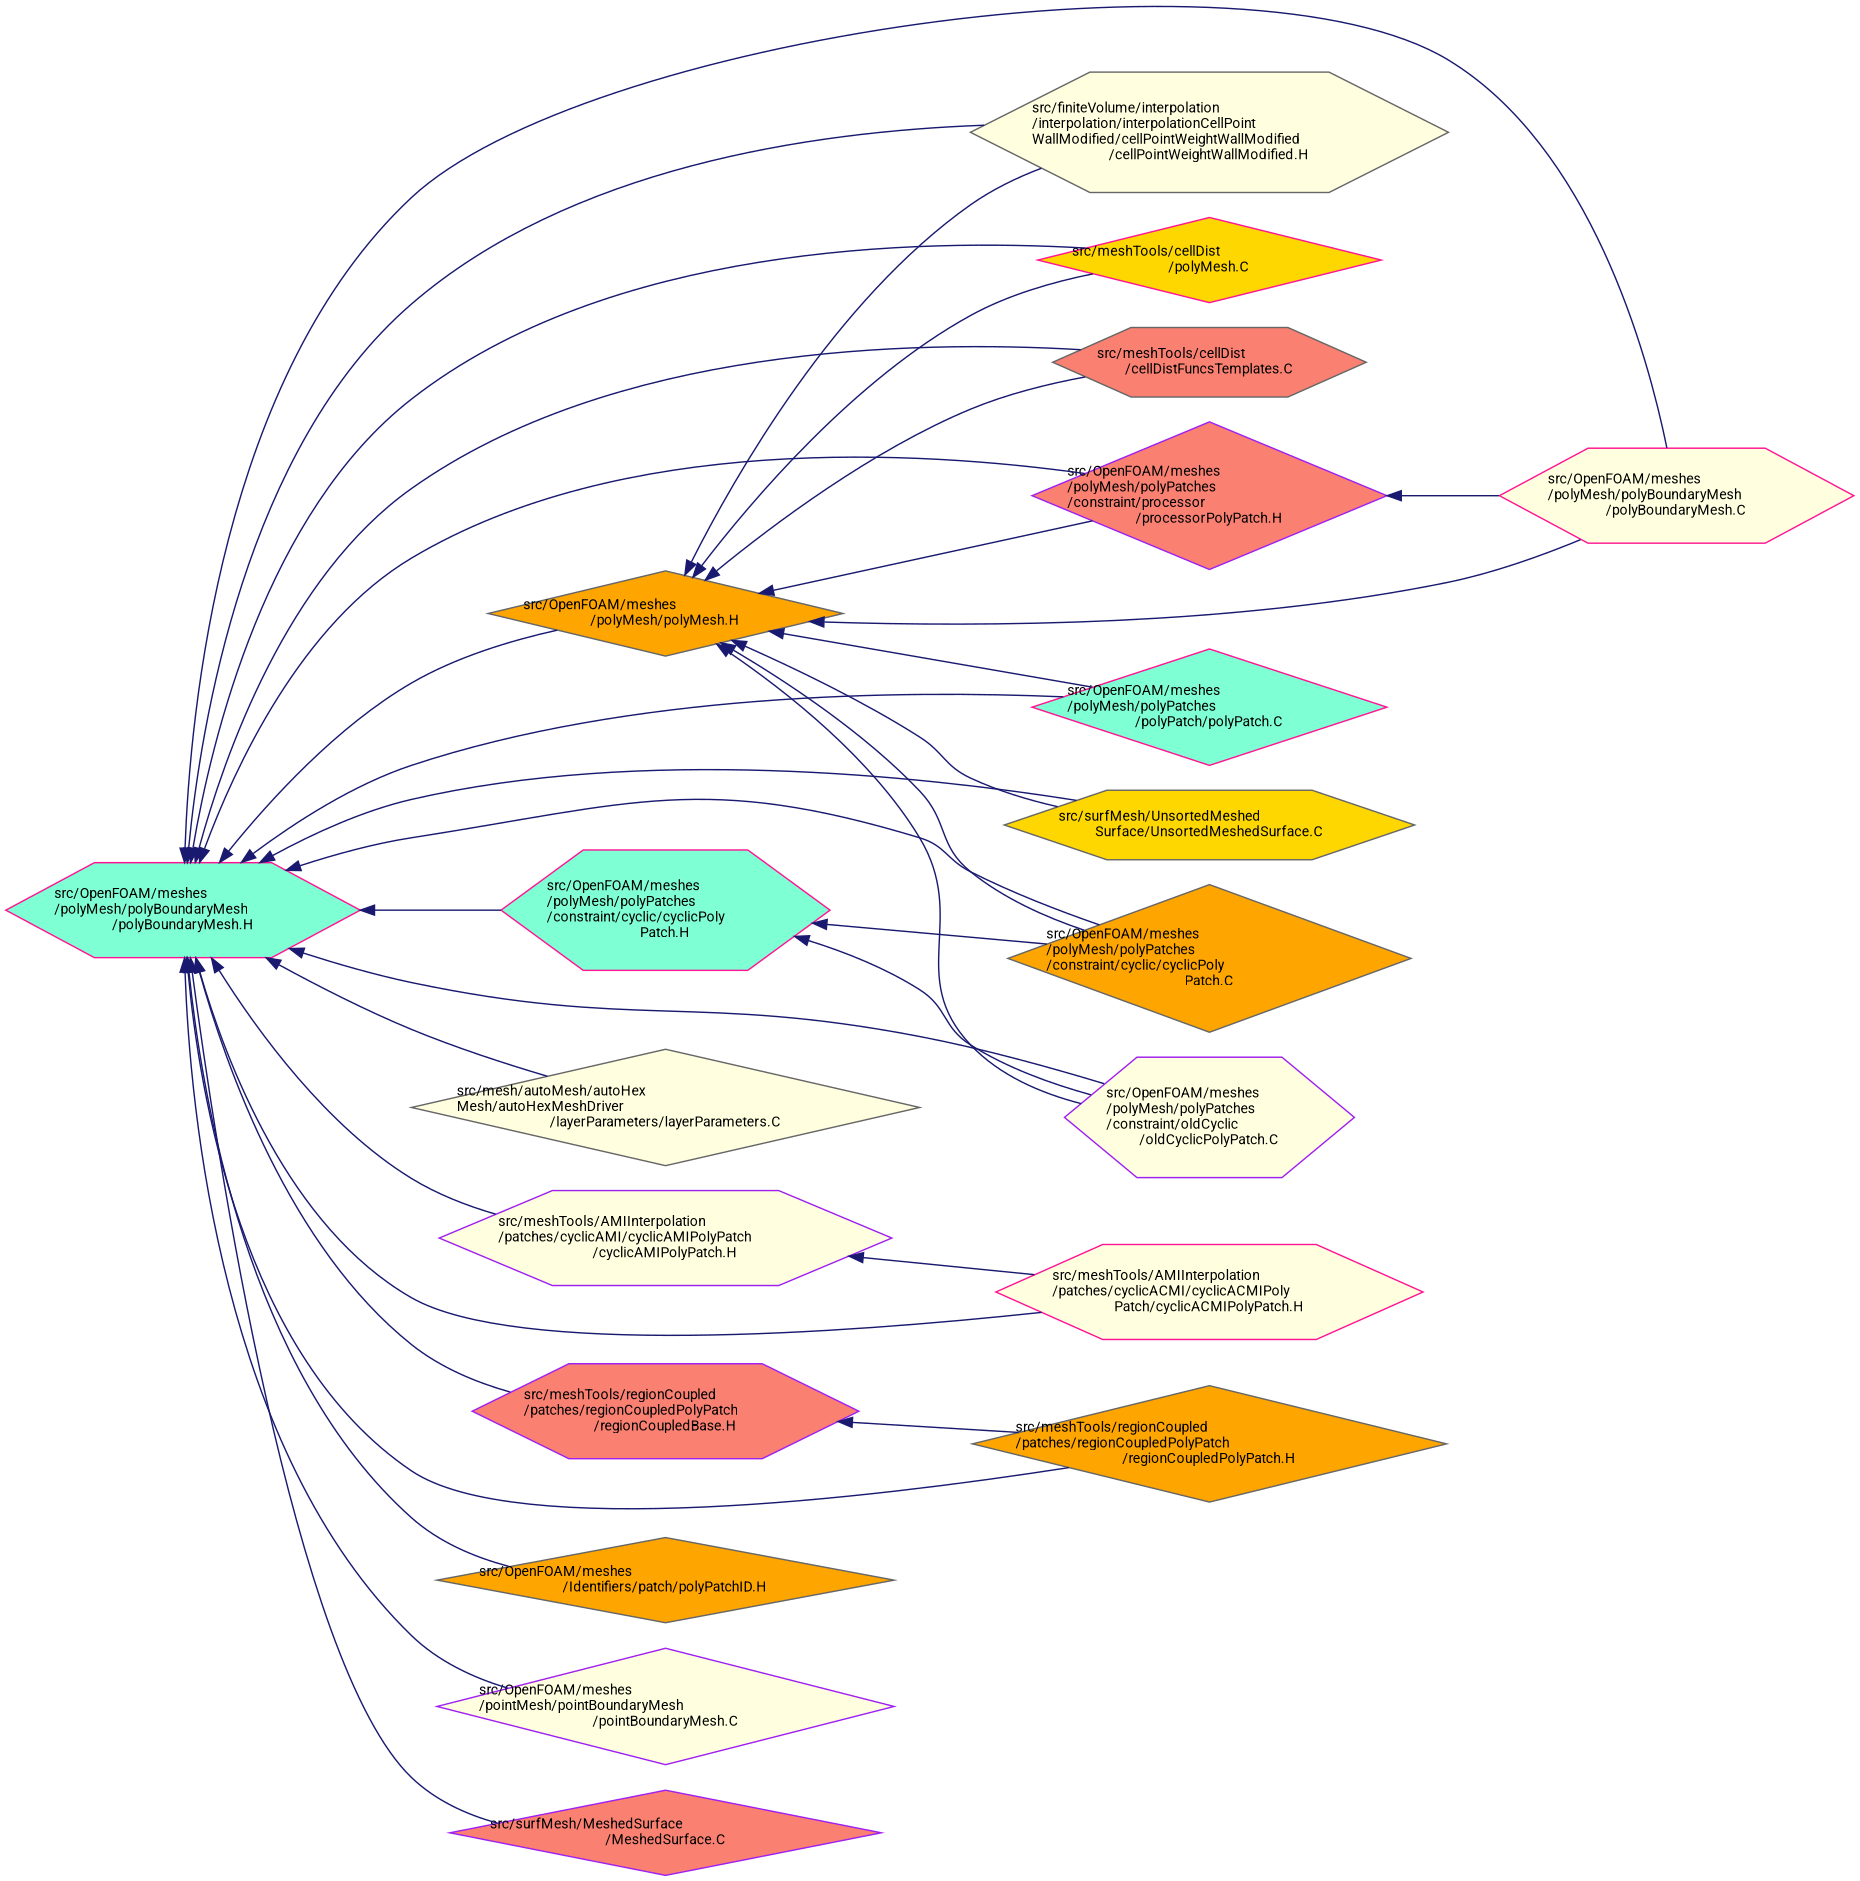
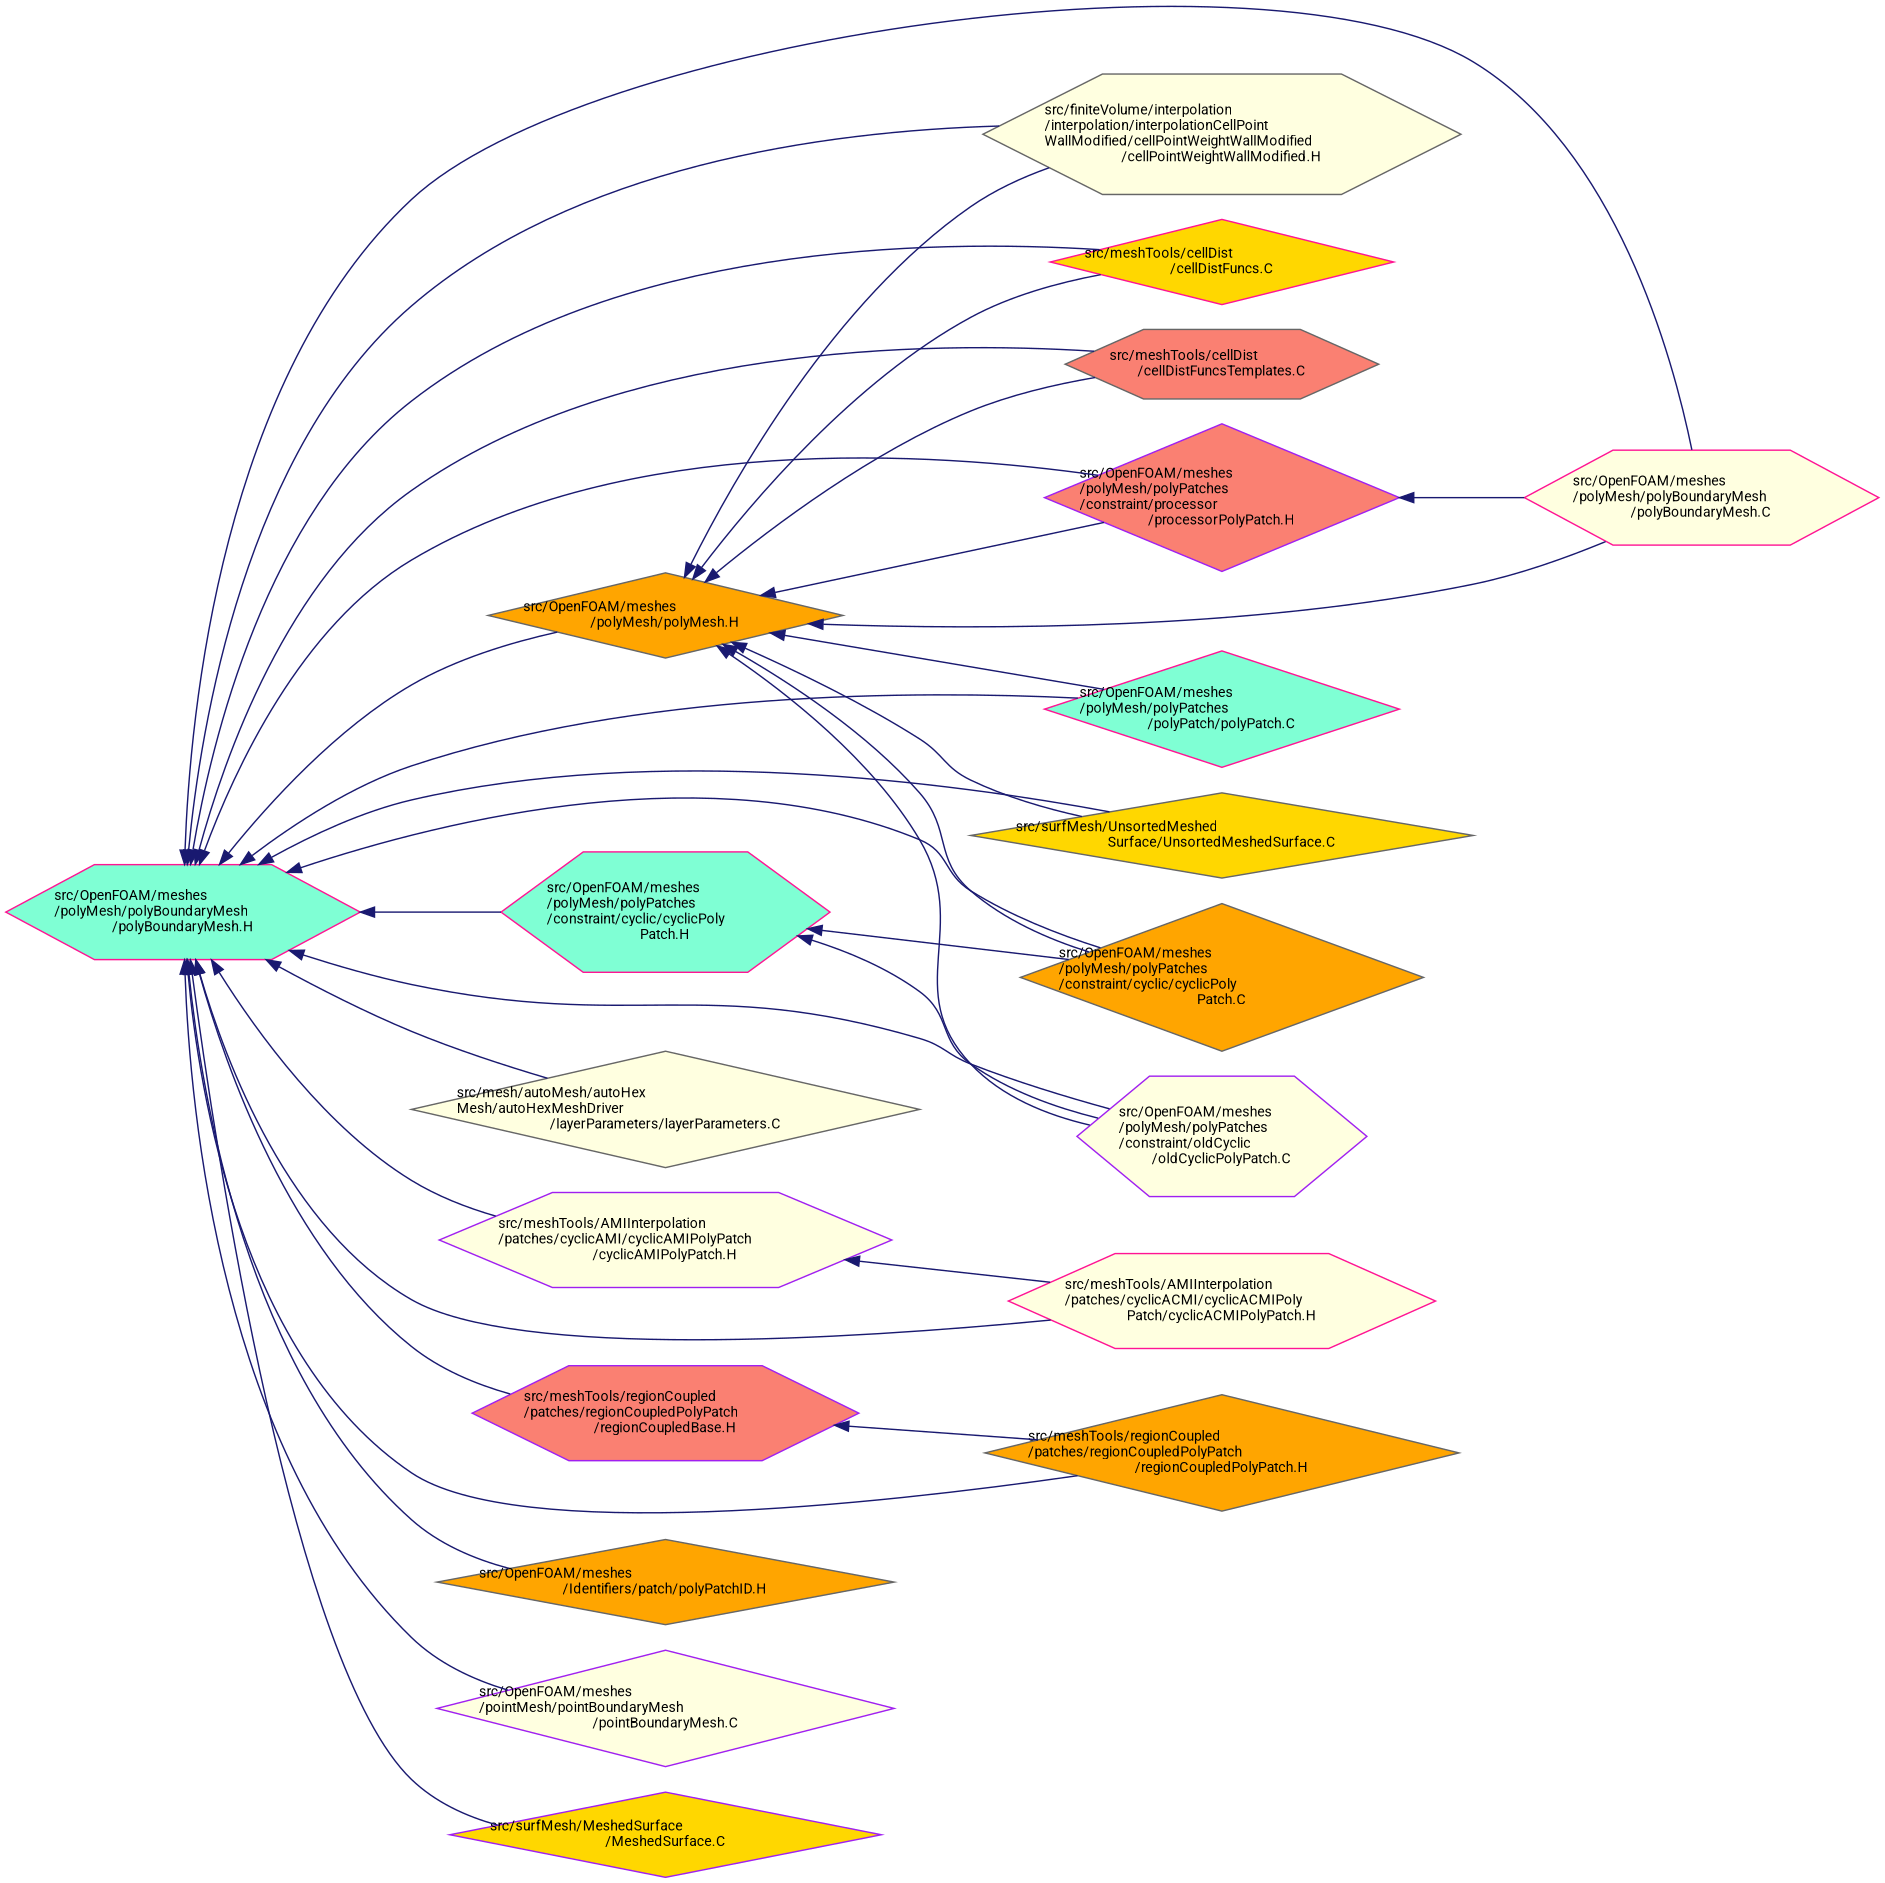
node "src/meshTools/cellDist /polyMesh.C": label "src/meshTools/cellDist /polyMesh.C" -> "src/meshTools/cellDist /cellDistFuncs.C"
node "src/surfMesh/UnsortedMeshed Surface/UnsortedMeshedSurface.C": shape hexagon -> diamond
node "src/surfMesh/MeshedSurface /MeshedSurface.C": fillcolor salmon -> gold
